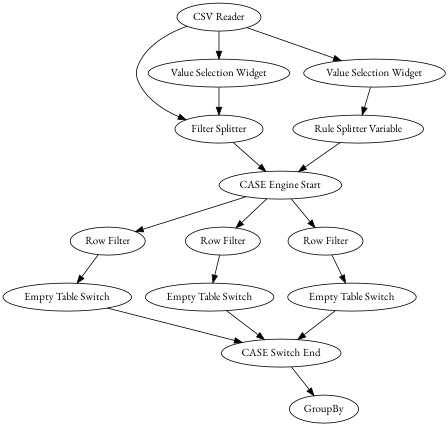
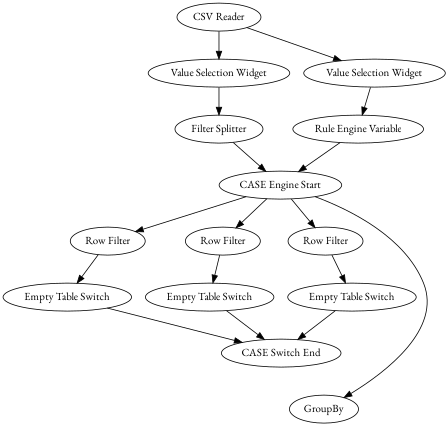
edge "CSV Reader" -> "Filter Splitter": removed
node "Rule Splitter Variable": label "Rule Splitter Variable" -> "Rule Engine Variable"
edge "CASE Switch End" -> "GroupBy": now "CASE Engine Start" -> "GroupBy"
